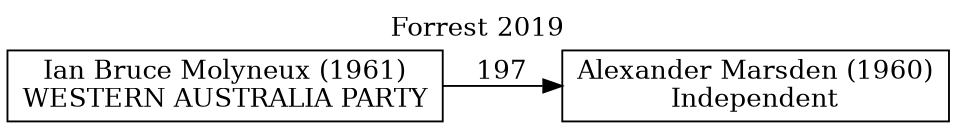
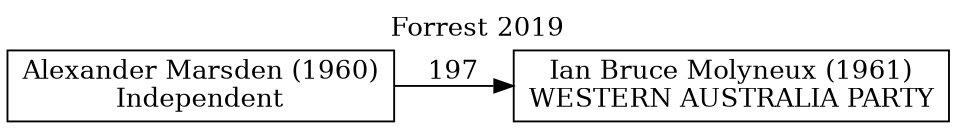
edge "Ian Bruce Molyneux (1961) WESTERN AUSTRALIA PARTY" -> "Alexander Marsden (1960) Independent": reversed
